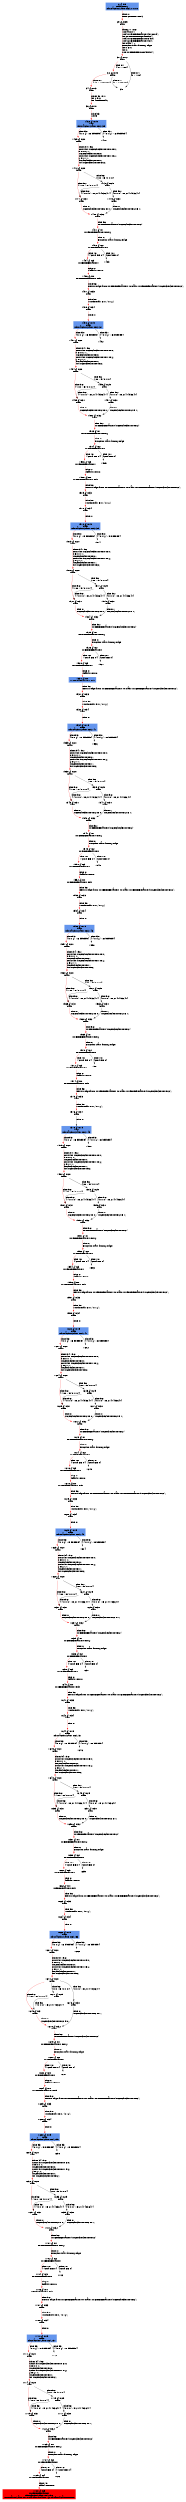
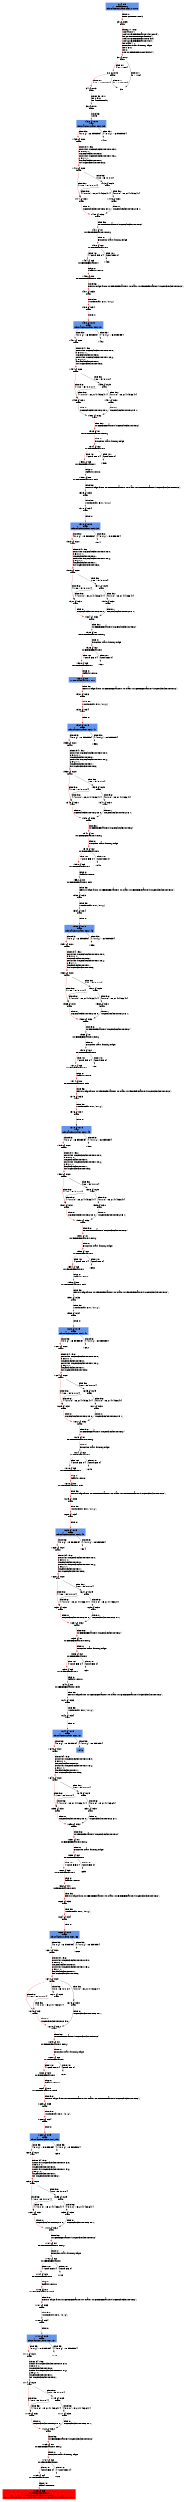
edge "1499 @ N31 main" -> "1502 @ N32 main": color red -> black
node "1644 @ N19 main AbstractionState: ABS151": fillcolor white -> cornflowerblue
node "1646": fillcolor white -> cornflowerblue
node "1706 @ N0 __ERROR_assert exit": label "1706 @ N0 __ERROR_assert exit" -> "1706 @ N0 __VERIFIER_assert exit"
